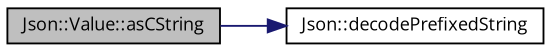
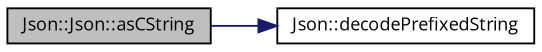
node "Json::Value::asCString": label "Json::Value::asCString" -> "Json::Json::asCString"
